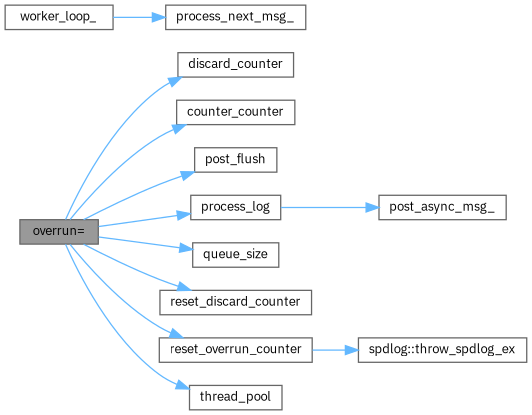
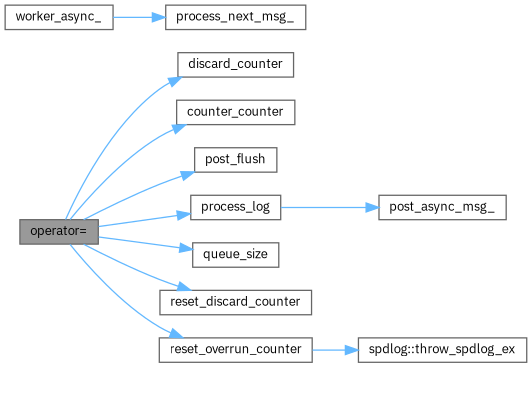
node "worker_loop_": label "worker_loop_" -> "worker_async_"
node "overrun=": label "overrun=" -> "operator="
node "thread_pool": removed
